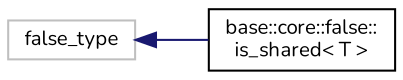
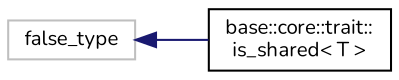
node "base::core::false:: is_shared< T >": label "base::core::false:: is_shared< T >" -> "base::core::trait:: is_shared< T >"
